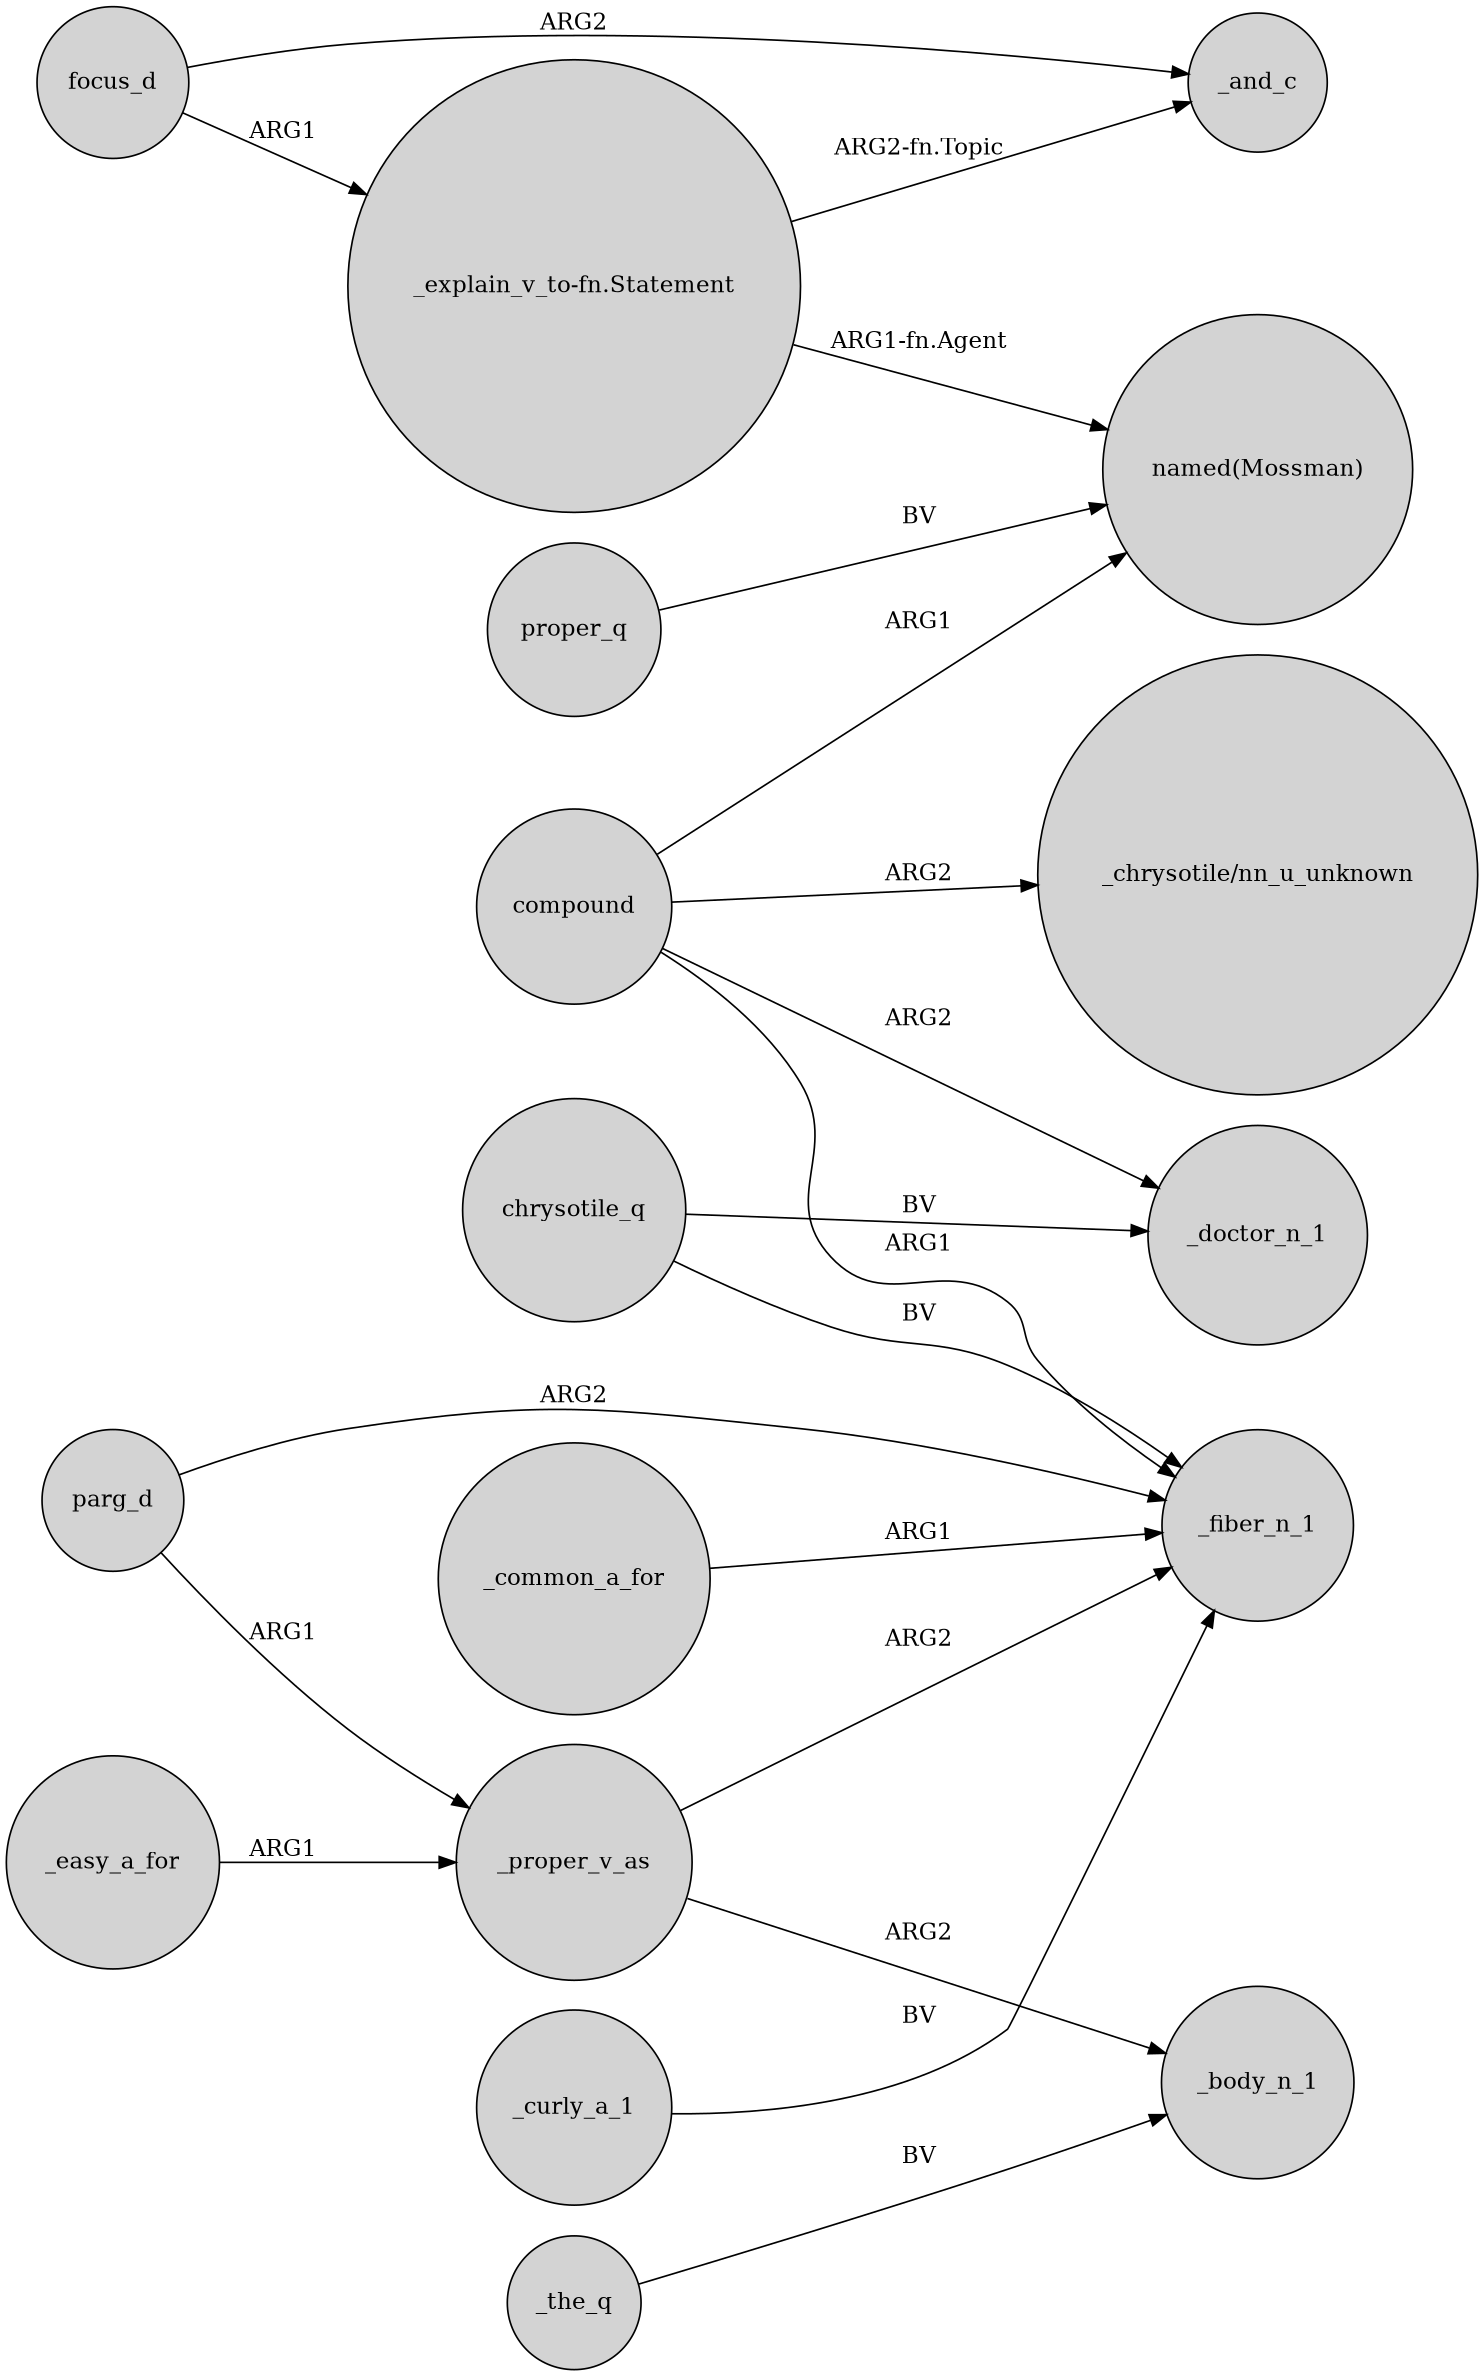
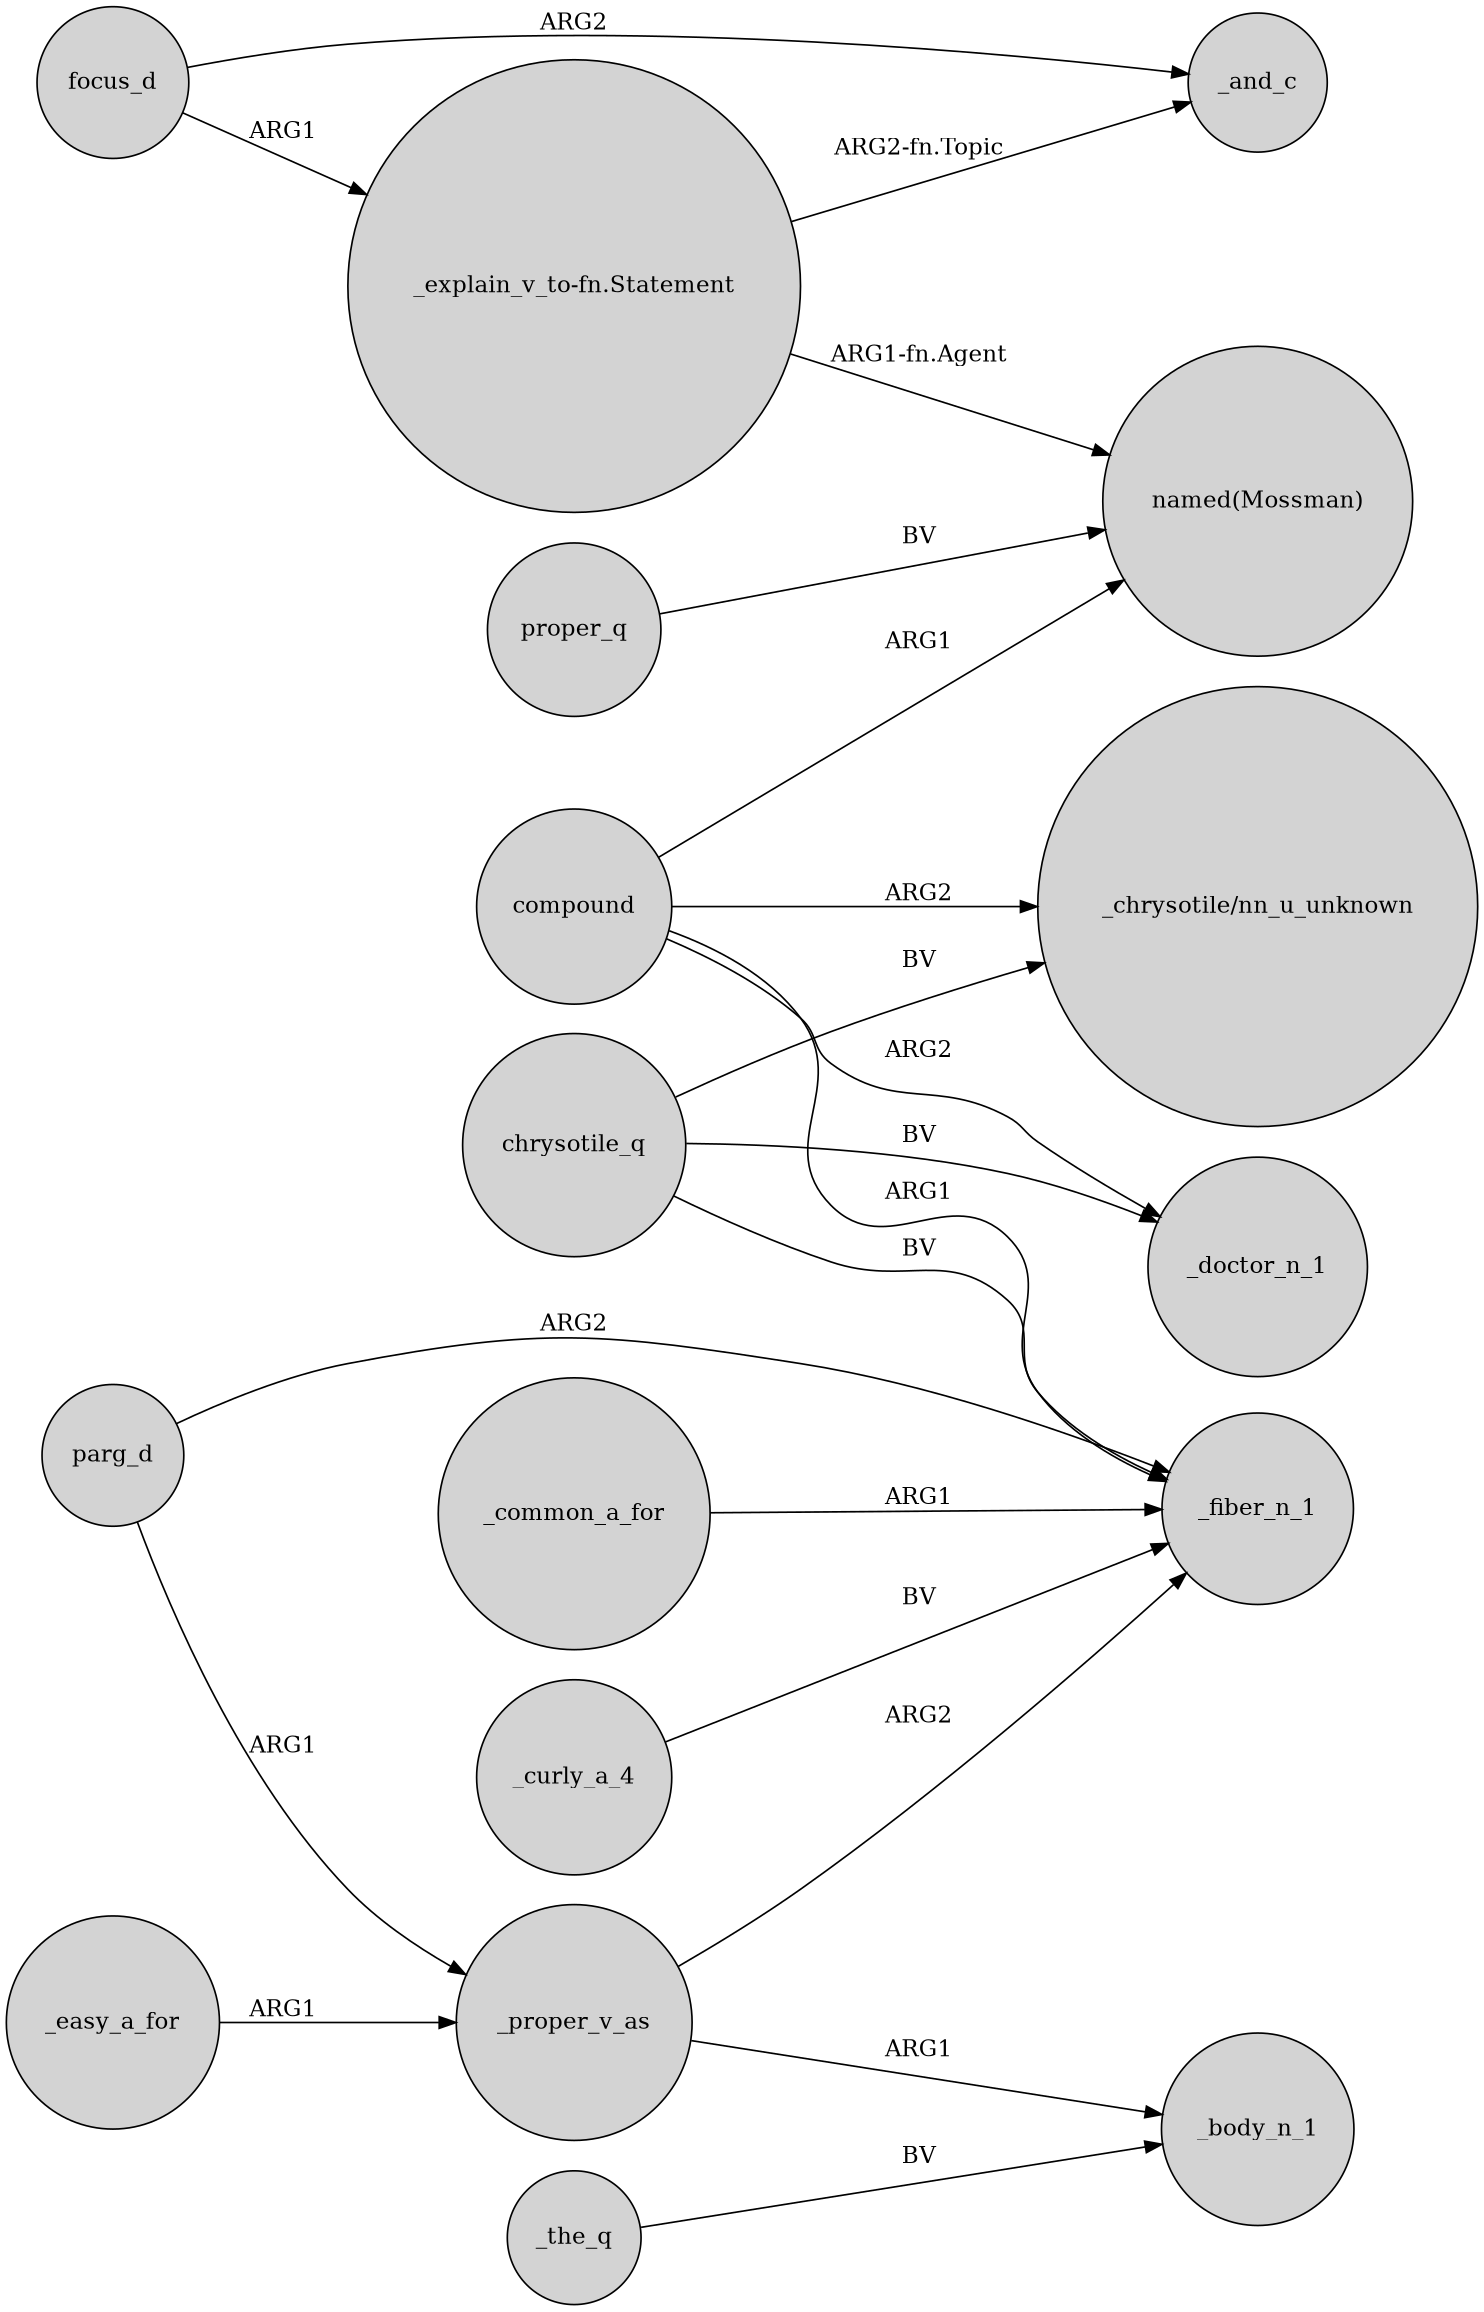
edge "chrysotile_q" -> "_chrysotile/nn_u_unknown": added, label "BV"
edge "_proper_v_as" -> "_body_n_1": label "ARG2" -> "ARG1"
node "_curly_a_1": label "_curly_a_1" -> "_curly_a_4"
